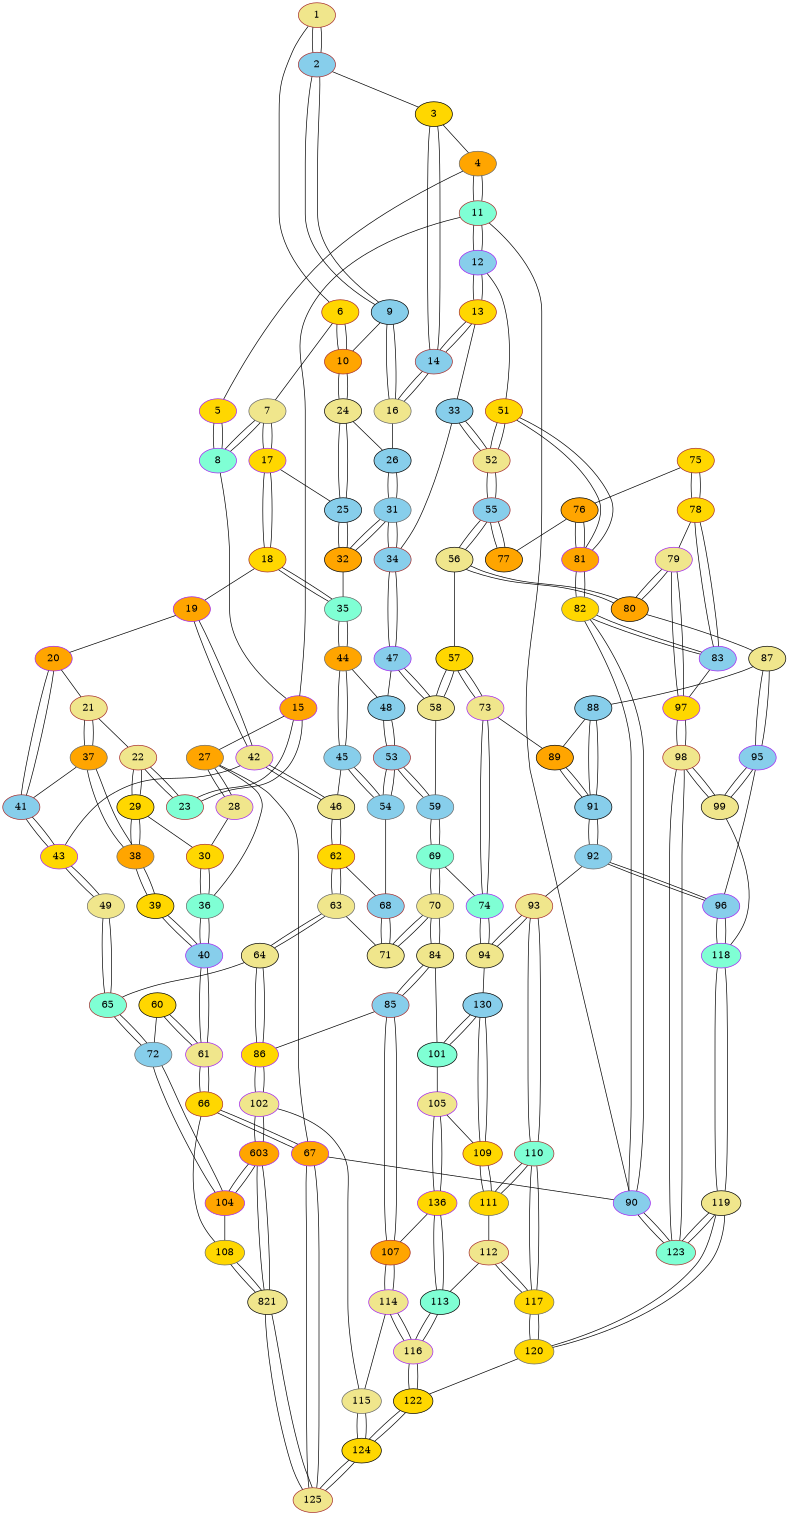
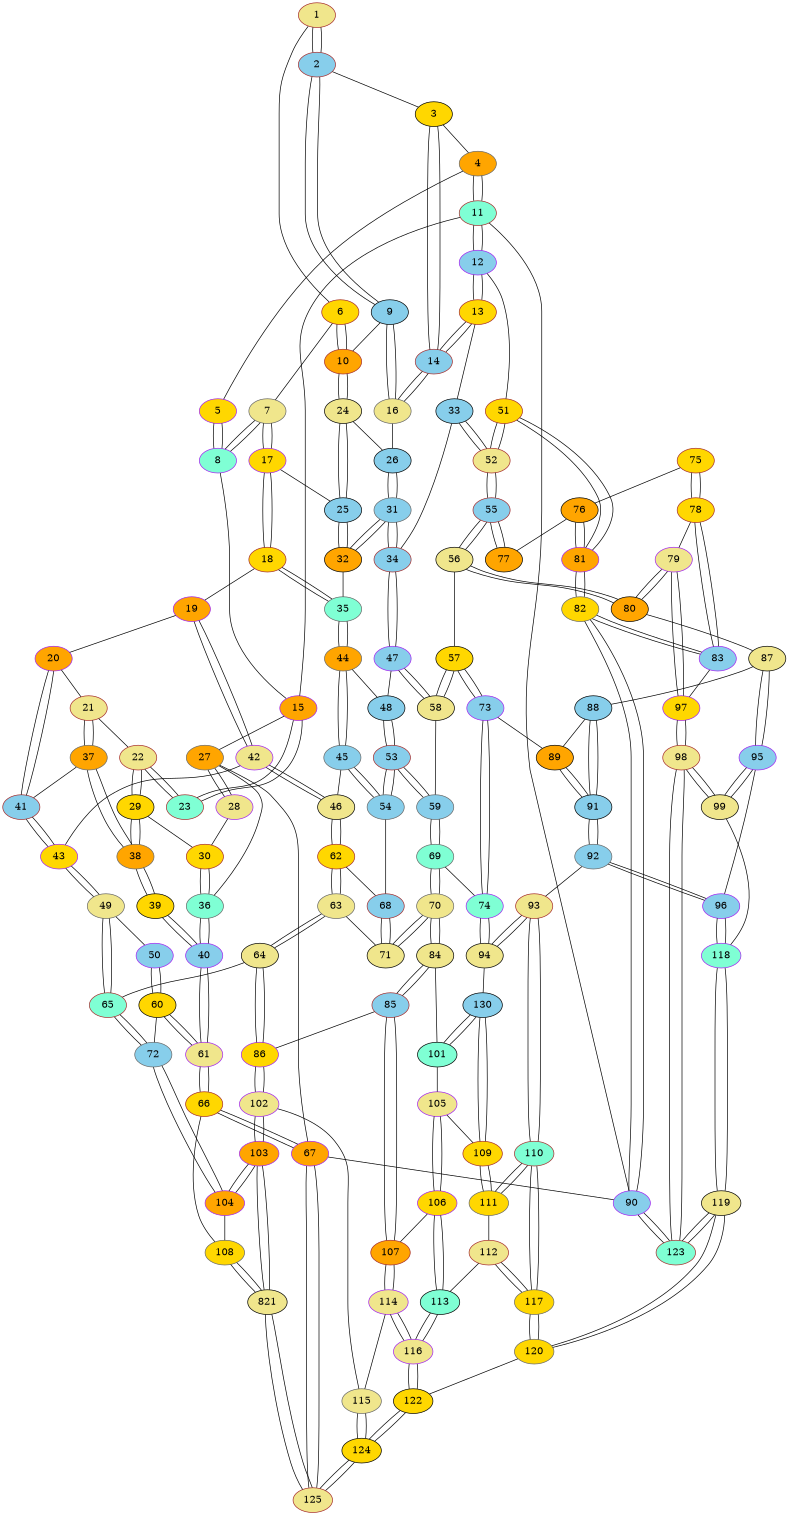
node "73": fillcolor khaki -> skyblue
node "50": added
node "603": label "603" -> "103"
node "136": label "136" -> "106"
